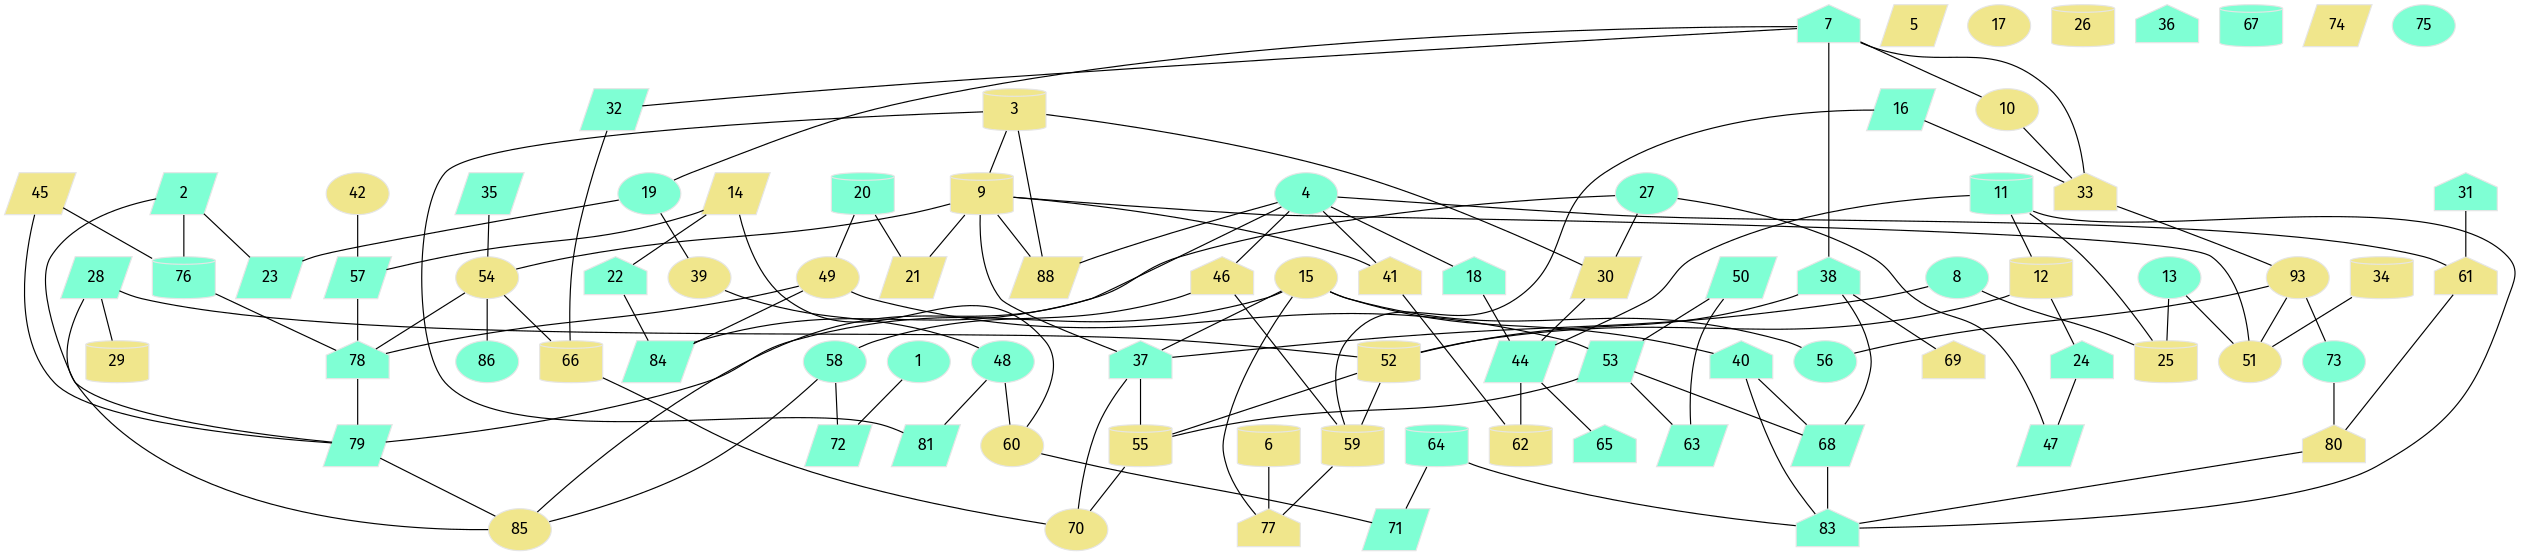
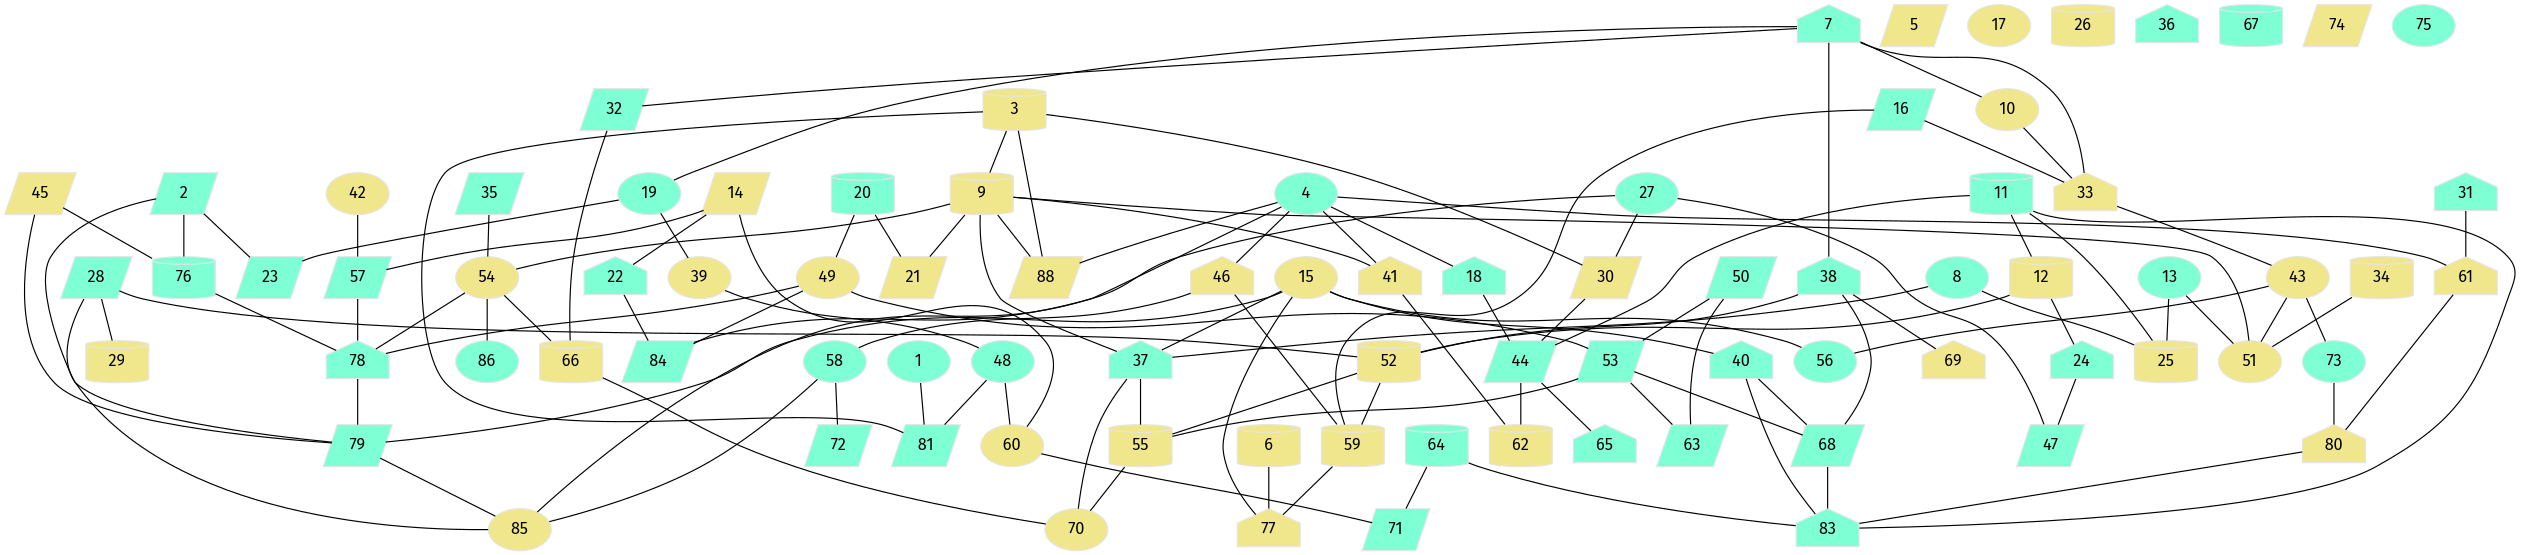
node "93": label "93" -> "43"
edge "1" -- "72": now "1" -- "81"
